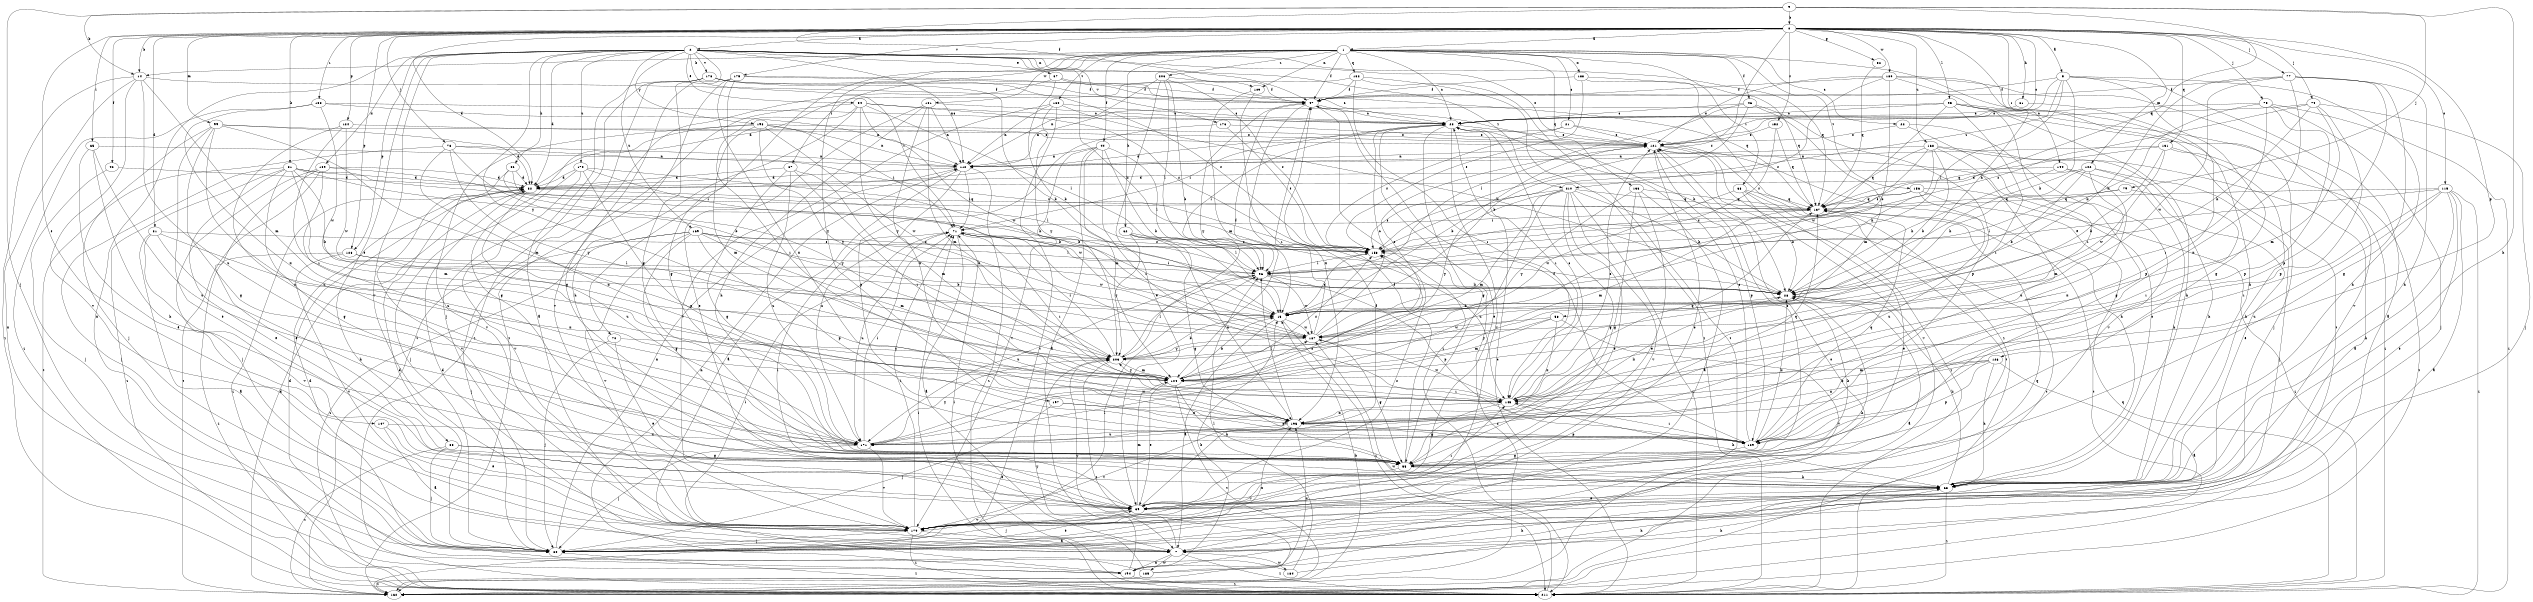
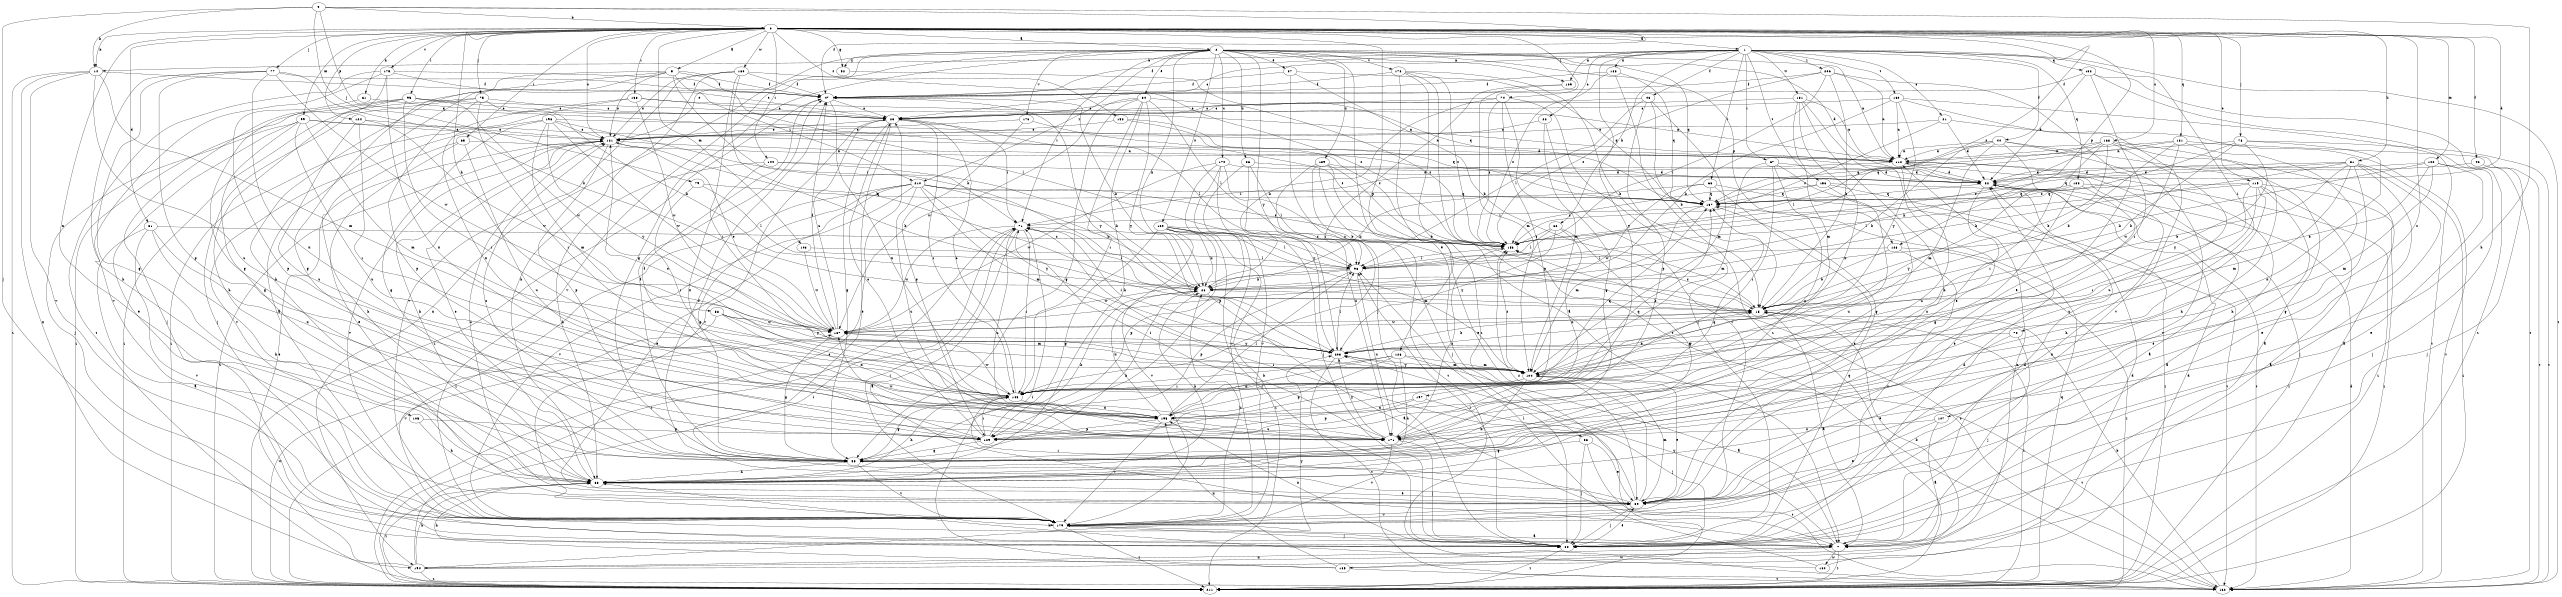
edge "2" -> "198": now "2" -> "52"
edge "115" -> "96": label "e" -> "l"
node "103": added
node "105": added
